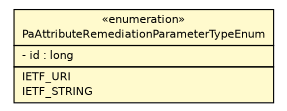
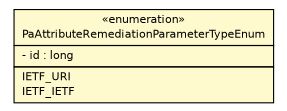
node "PaAttributeRemediationParameterTypeEnum": text "IETF_STRING" -> "IETF_IETF"
